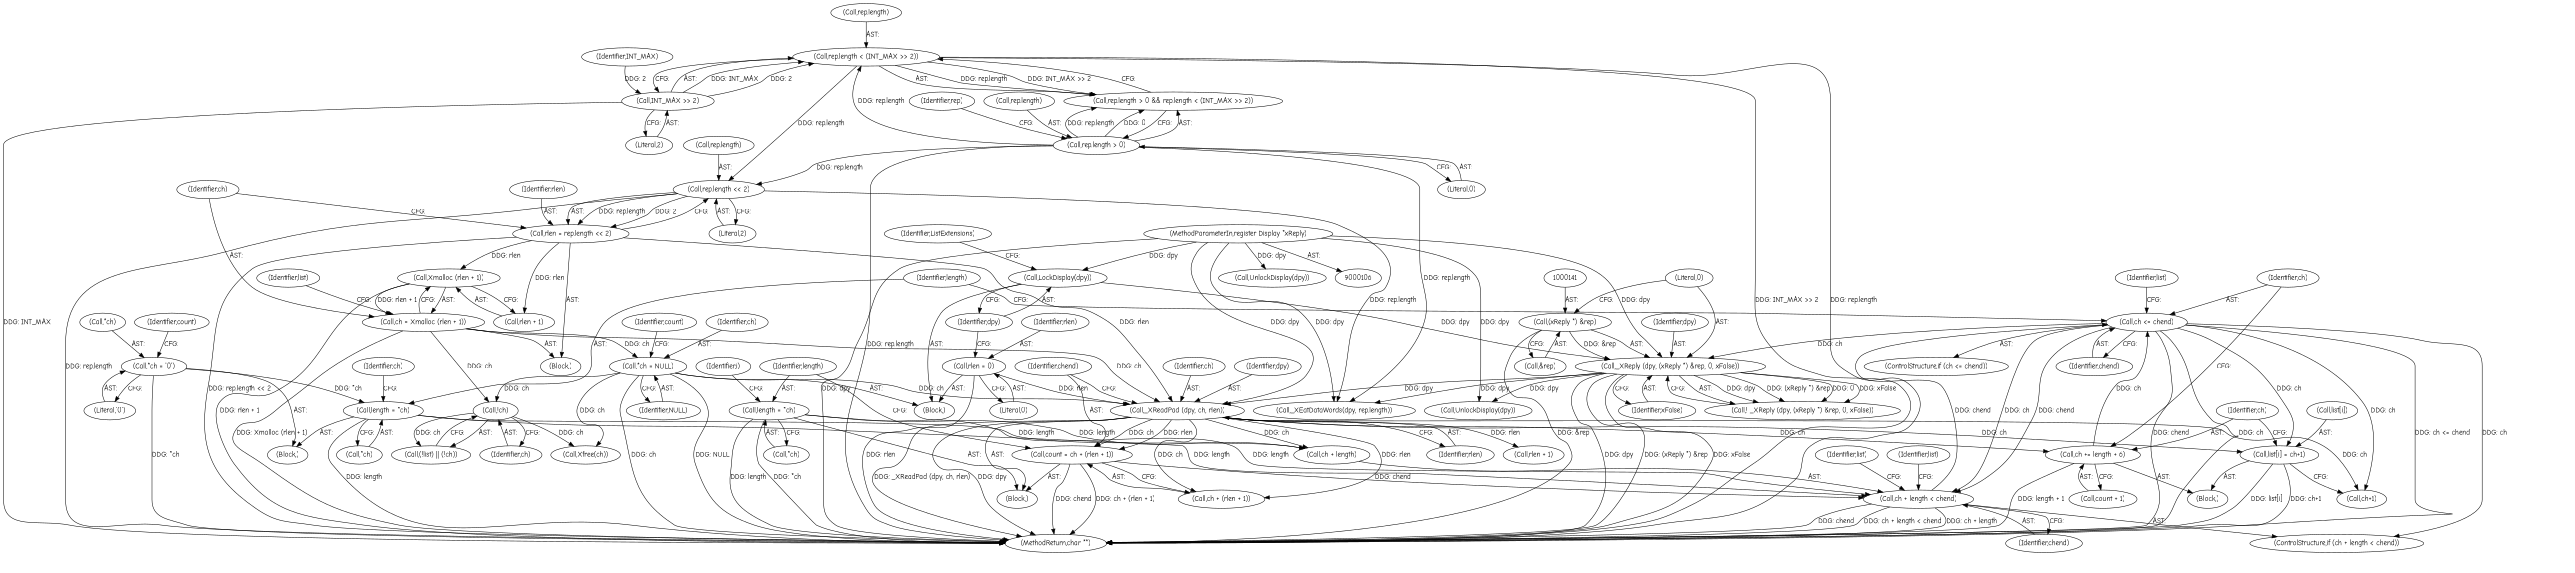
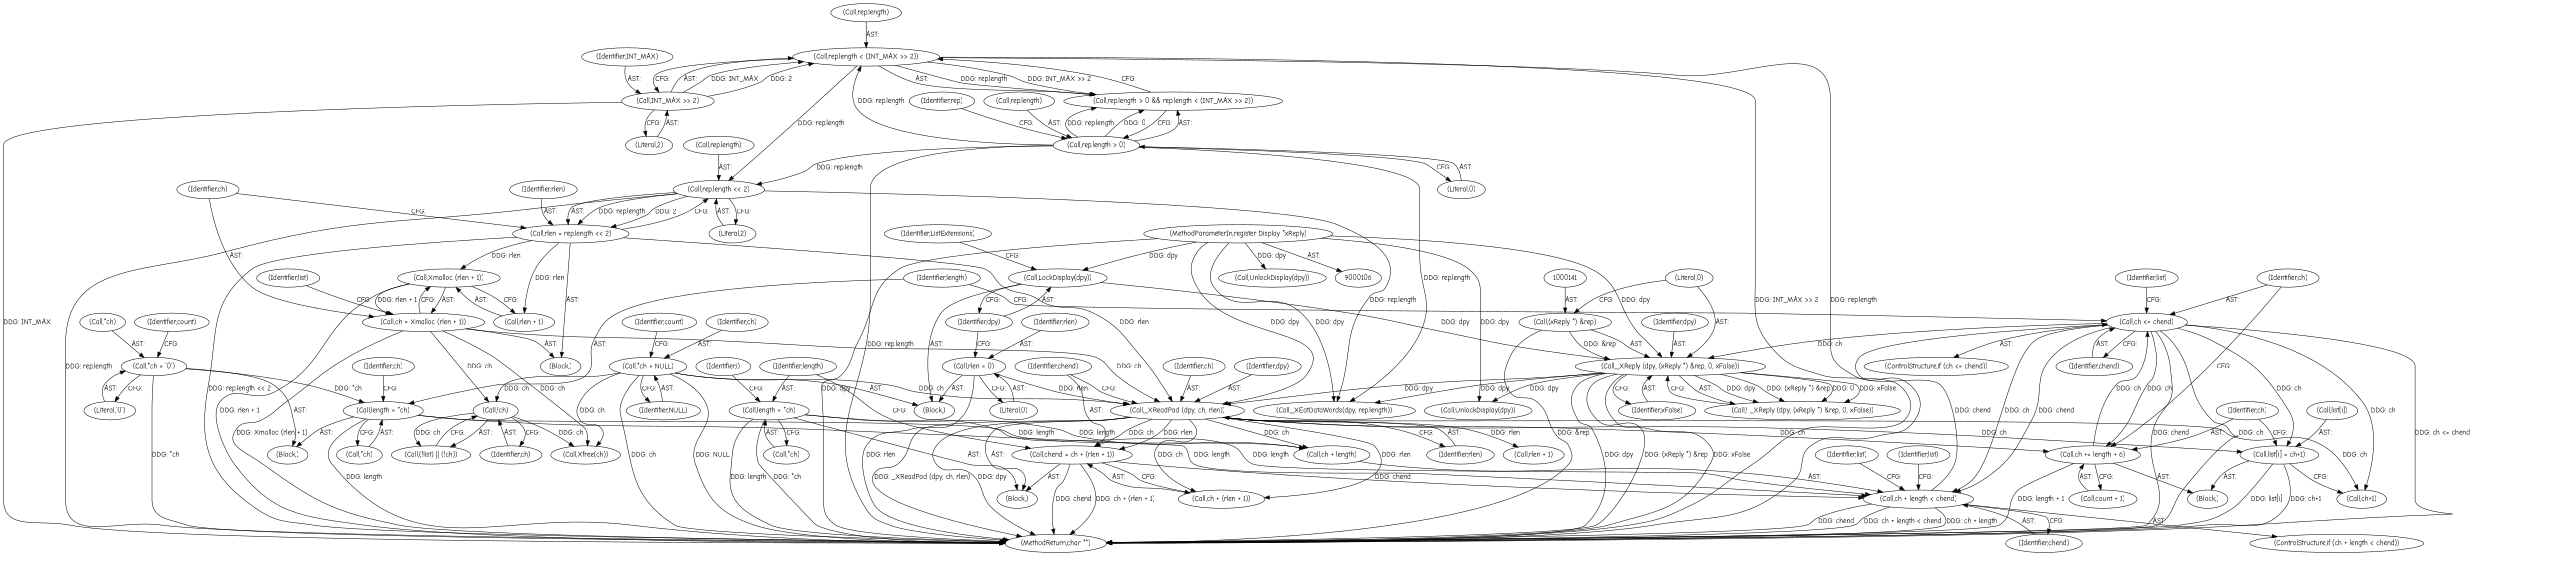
edge "(Identifier,INT_MAX)" -> "(Call,INT_MAX >> 2)": label "DDG: 2" -> "AST: "
edge "(Call,ch = Xmalloc (rlen + 1))" -> "(Call,*ch = NULL)": now "(Call,ch = Xmalloc (rlen + 1))" -> "(Call,Xfree(ch))"
edge "(Call,ch <= chend)" -> "(ControlStructure,if (ch + length < chend))": now "(Call,ch <= chend)" -> "(Call,ch += length + 6)"
node "(Call,&rep)": removed
node "(Call,count = ch + (rlen + 1))": label "(Call,count = ch + (rlen + 1))" -> "(Call,chend = ch + (rlen + 1))"
